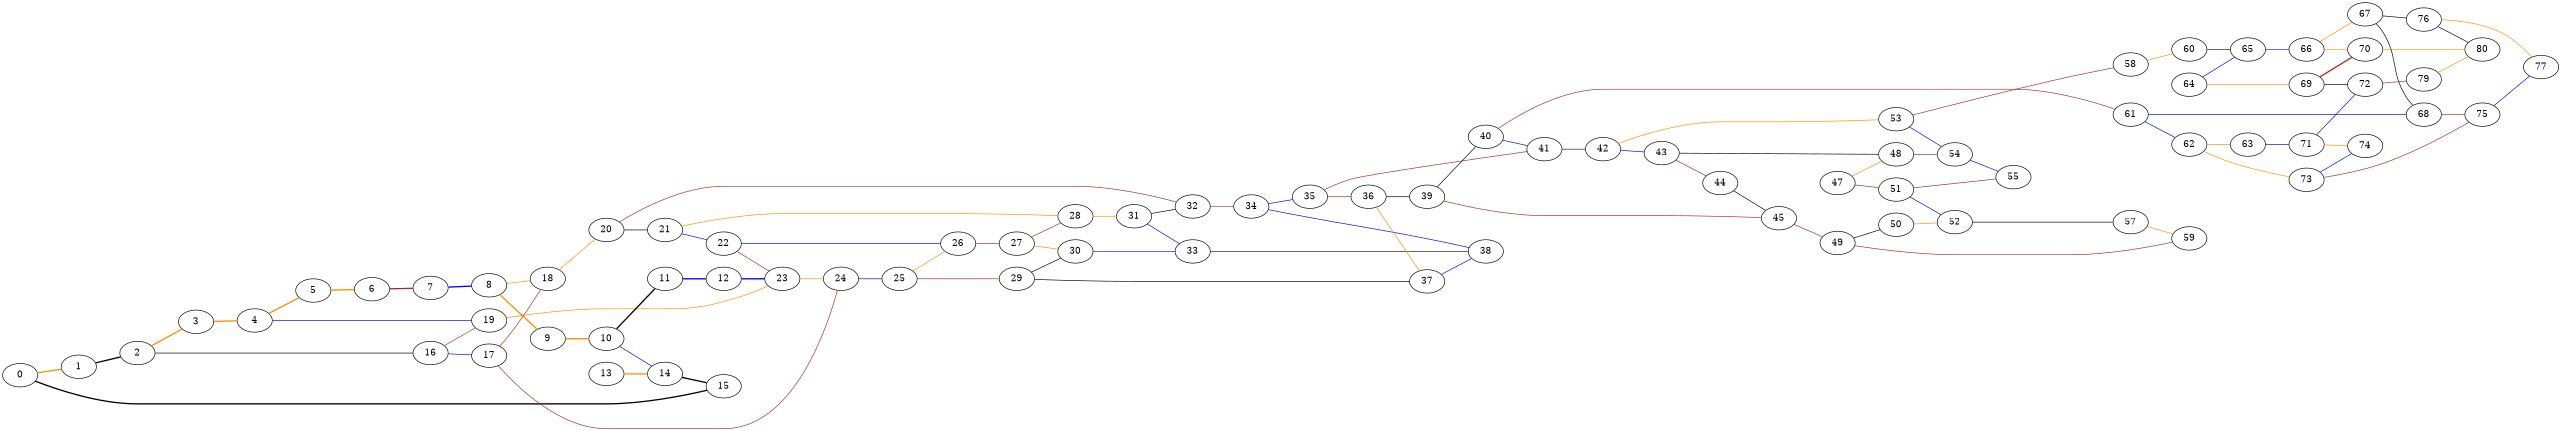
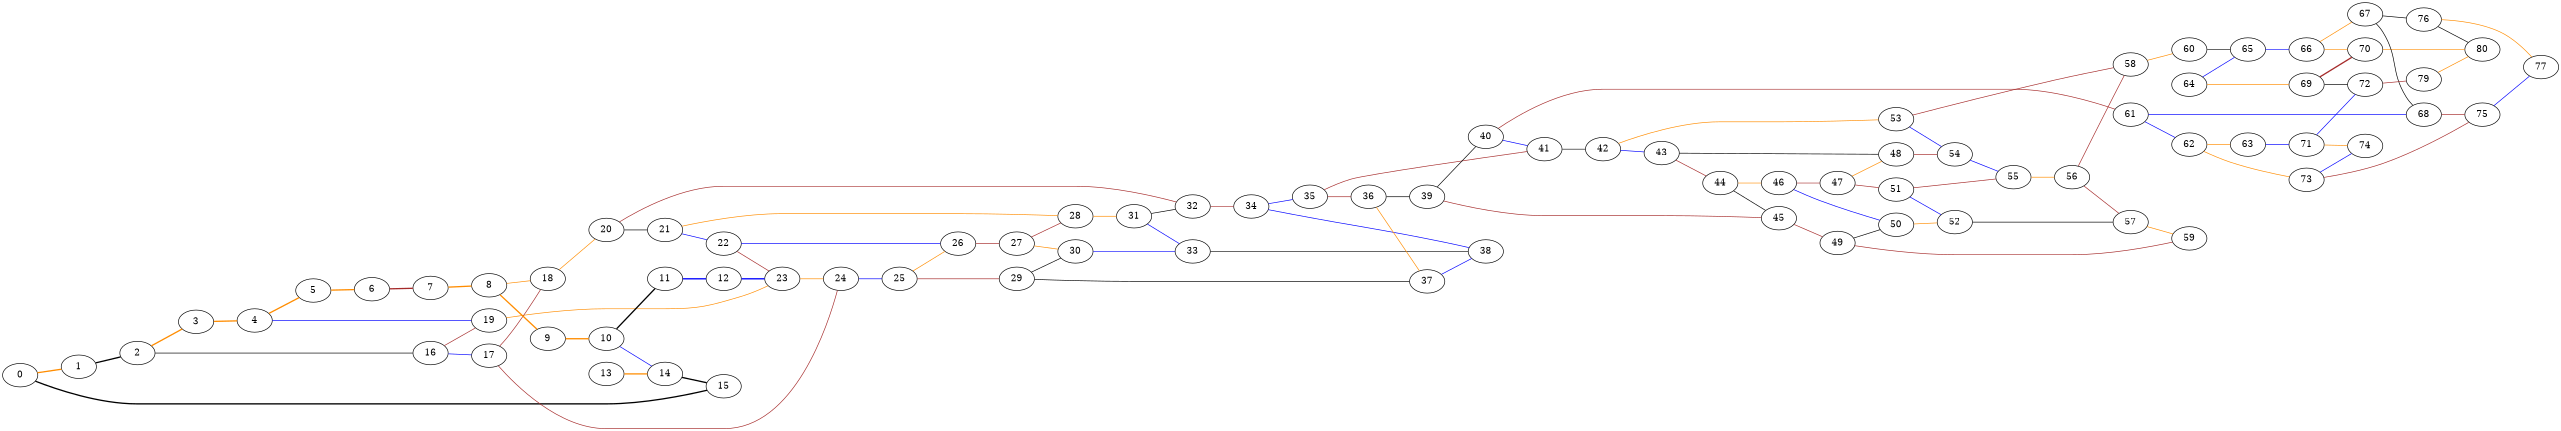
node "56": added
node "46": added
edge "8" -- "7": color blue -> darkorange
